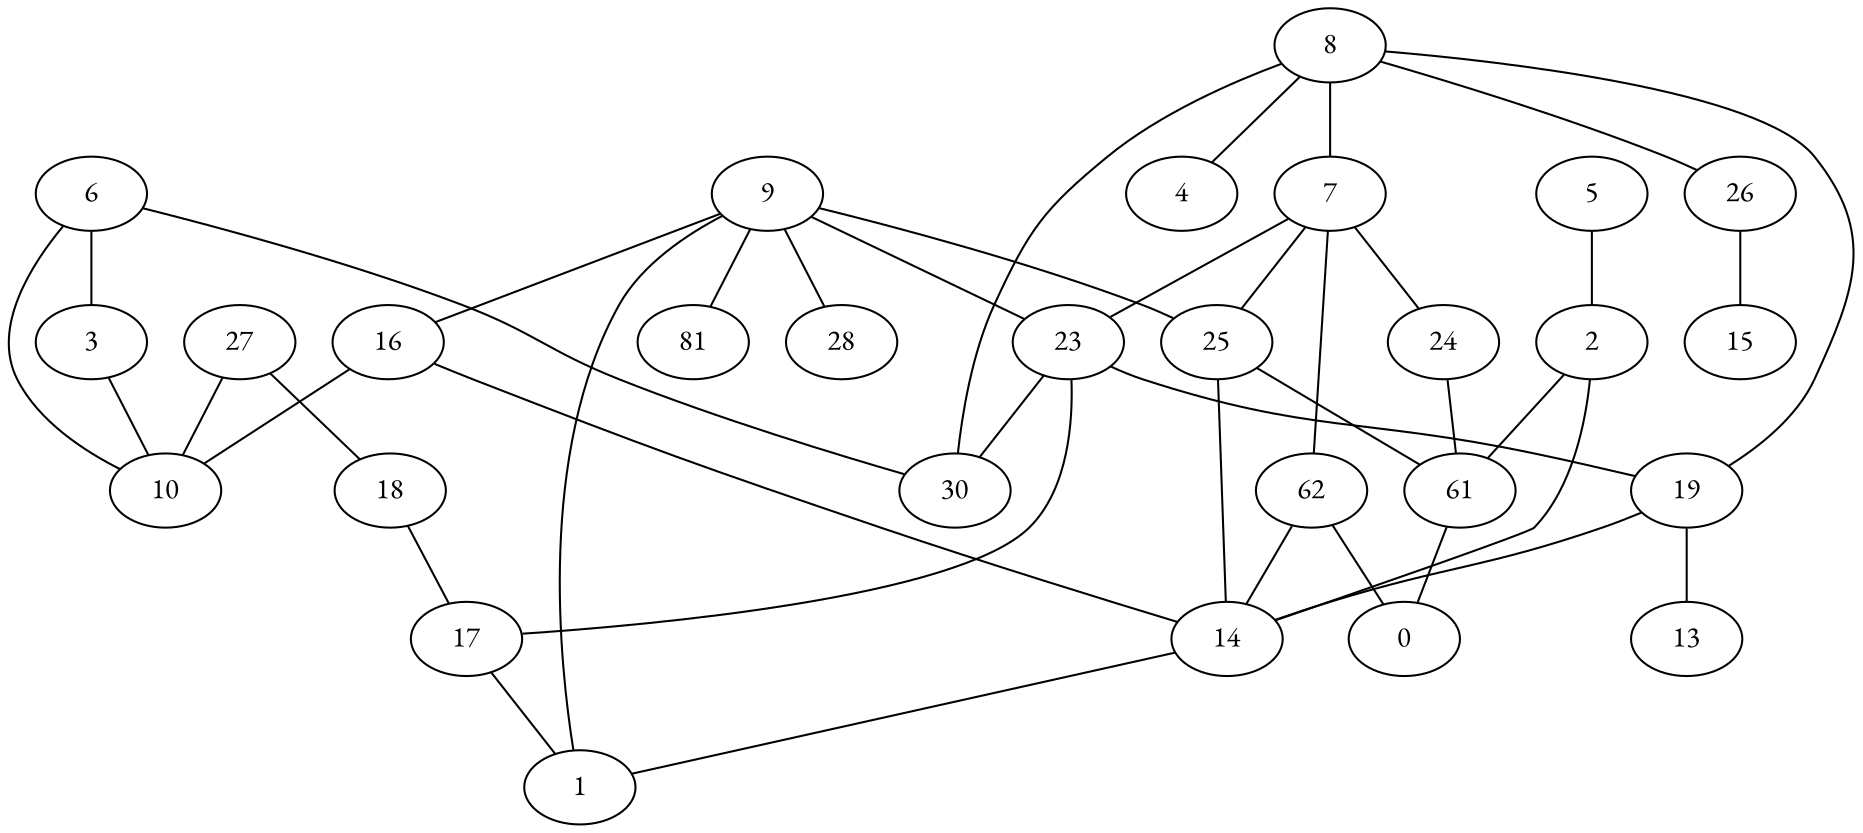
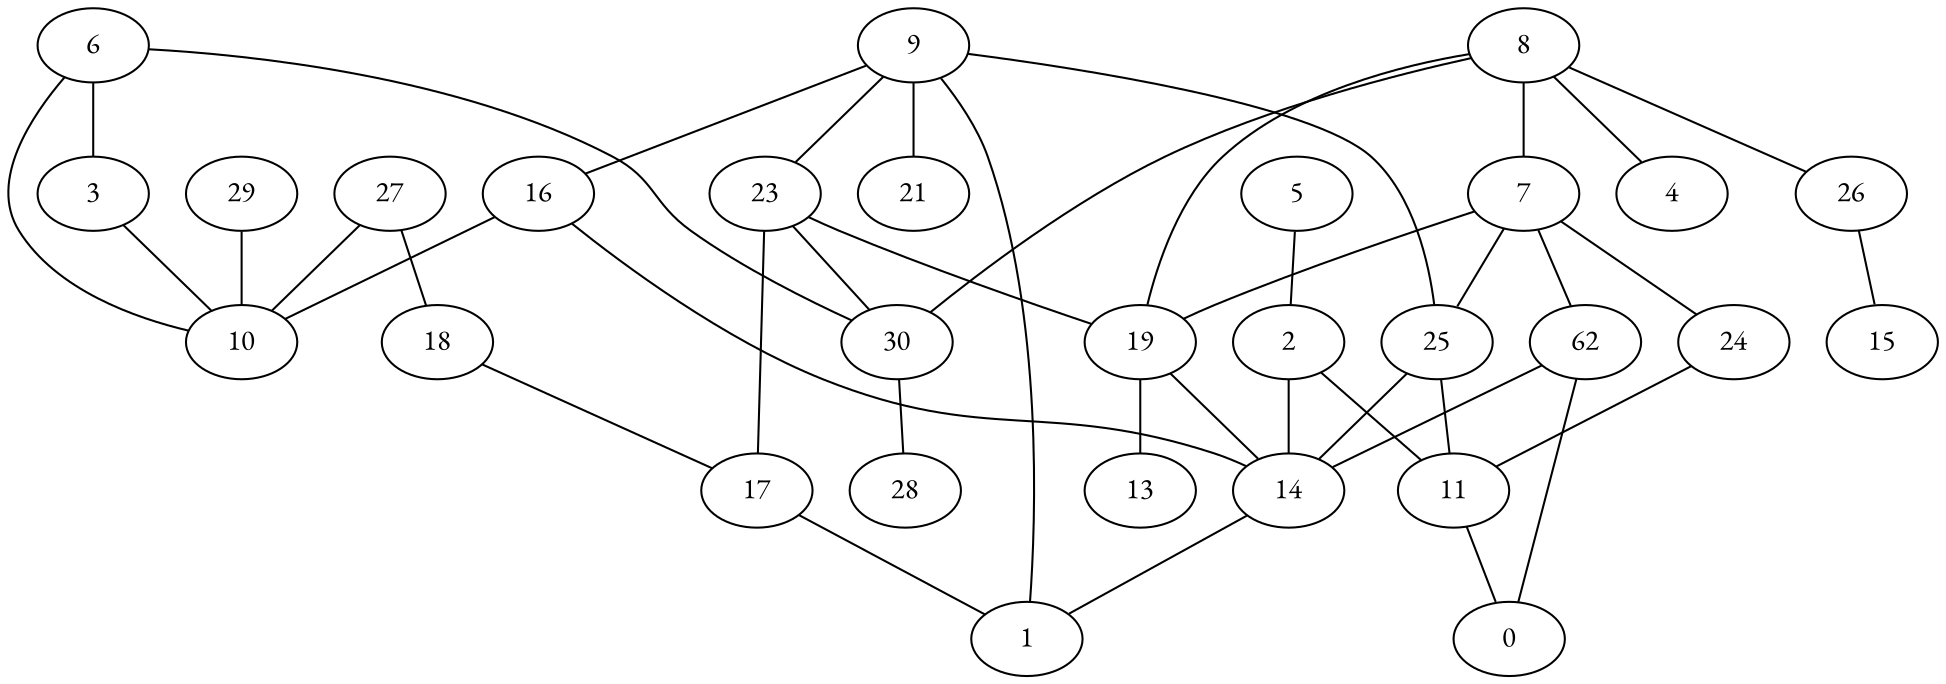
node "29": added
edge "9" -- "28": now "30" -- "28"
edge "7" -- "23": now "7" -- "19"
node "81": label "81" -> "21"
node "61": label "61" -> "11"
